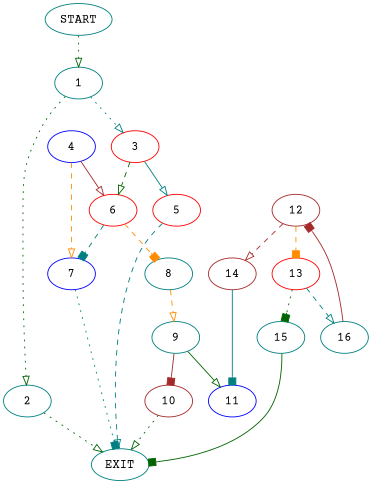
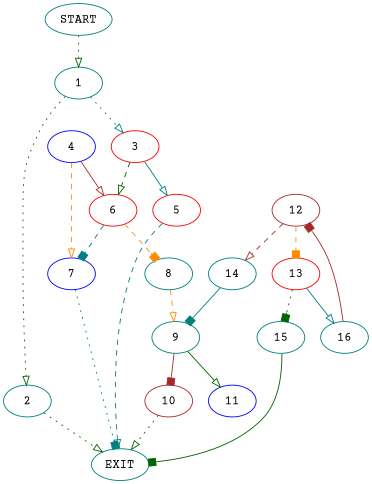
node "14": color brown -> teal
edge "13" -> "16": style dashed -> solid
edge "14" -> "11": now "14" -> "9"
